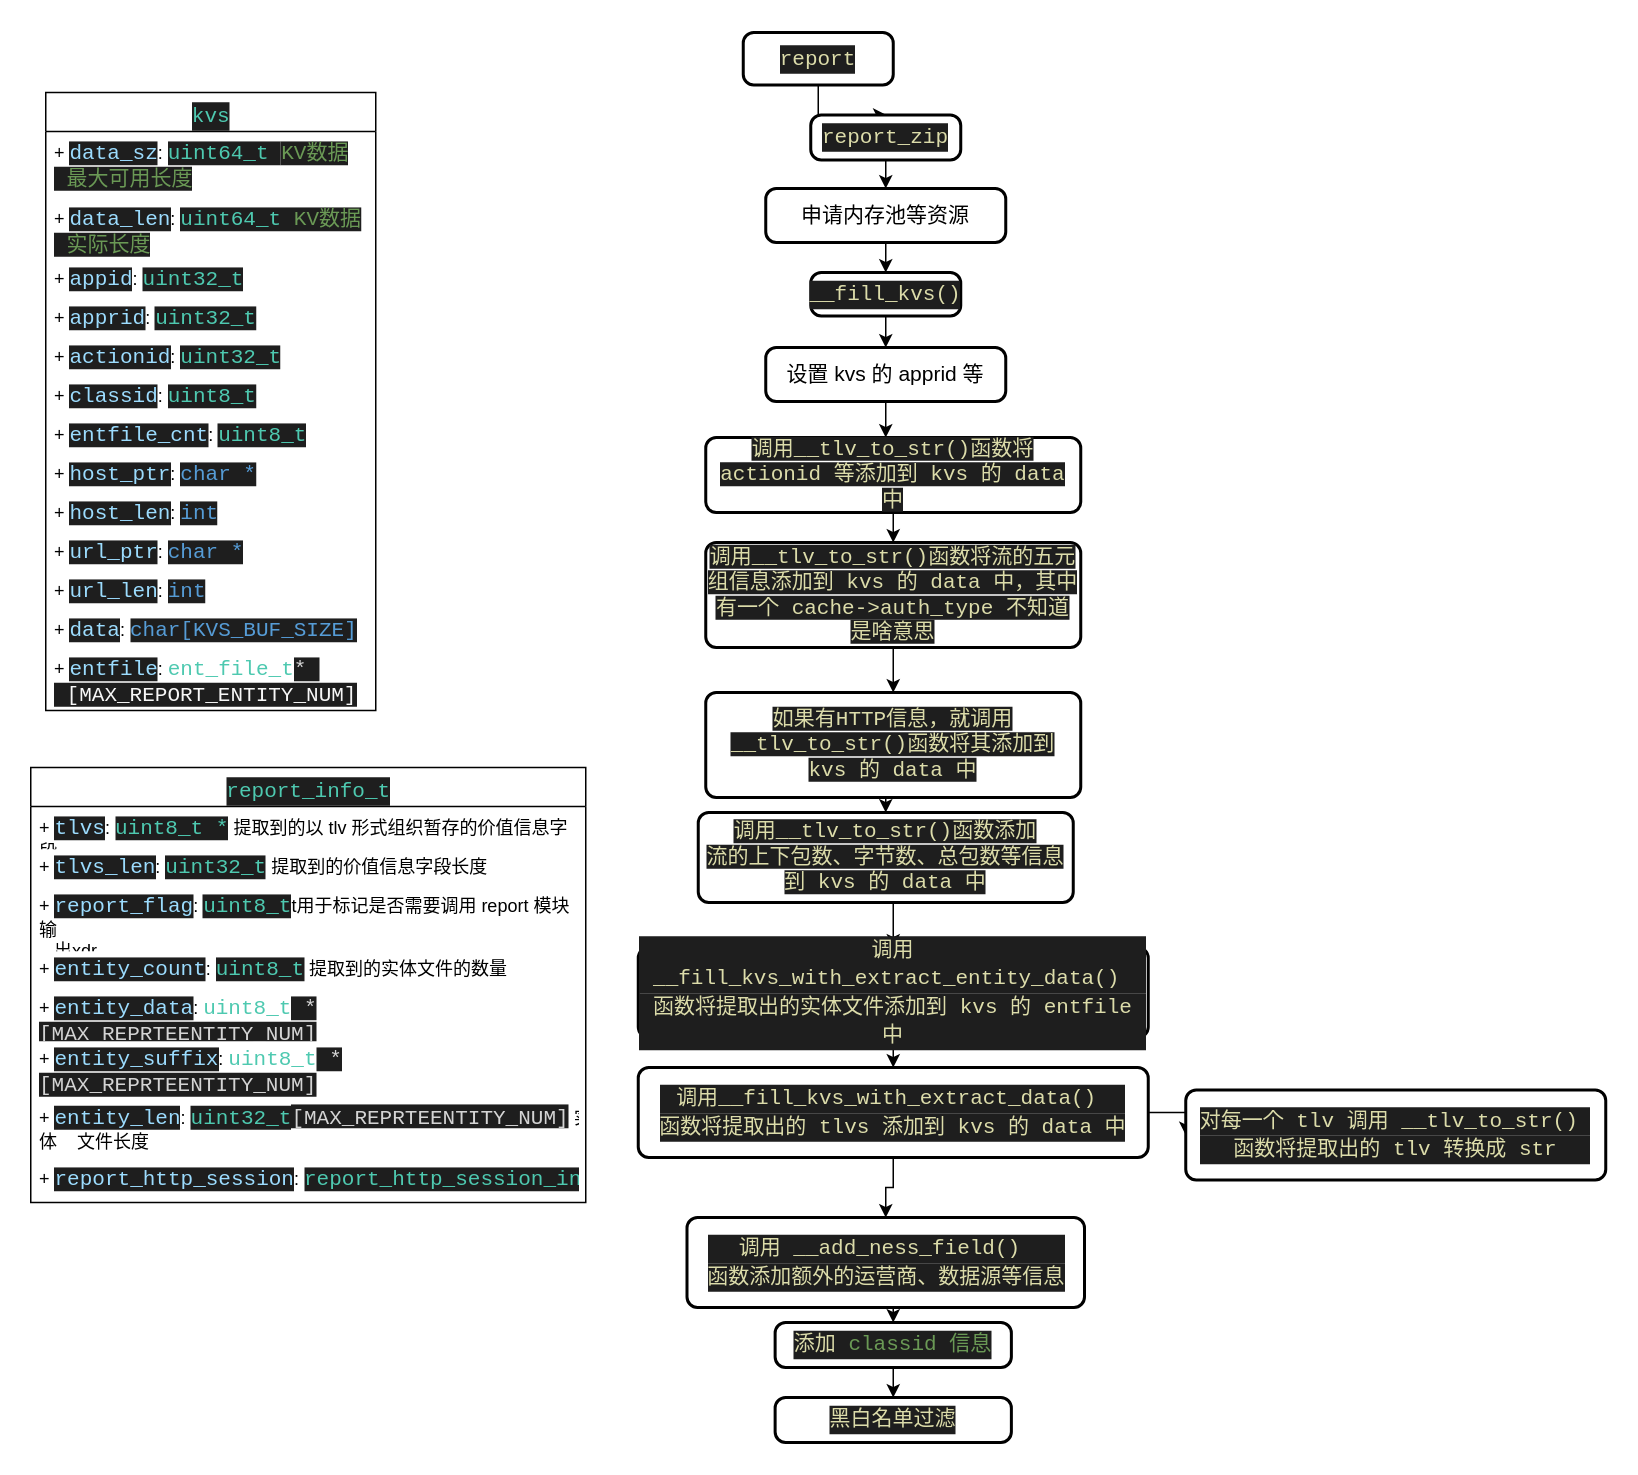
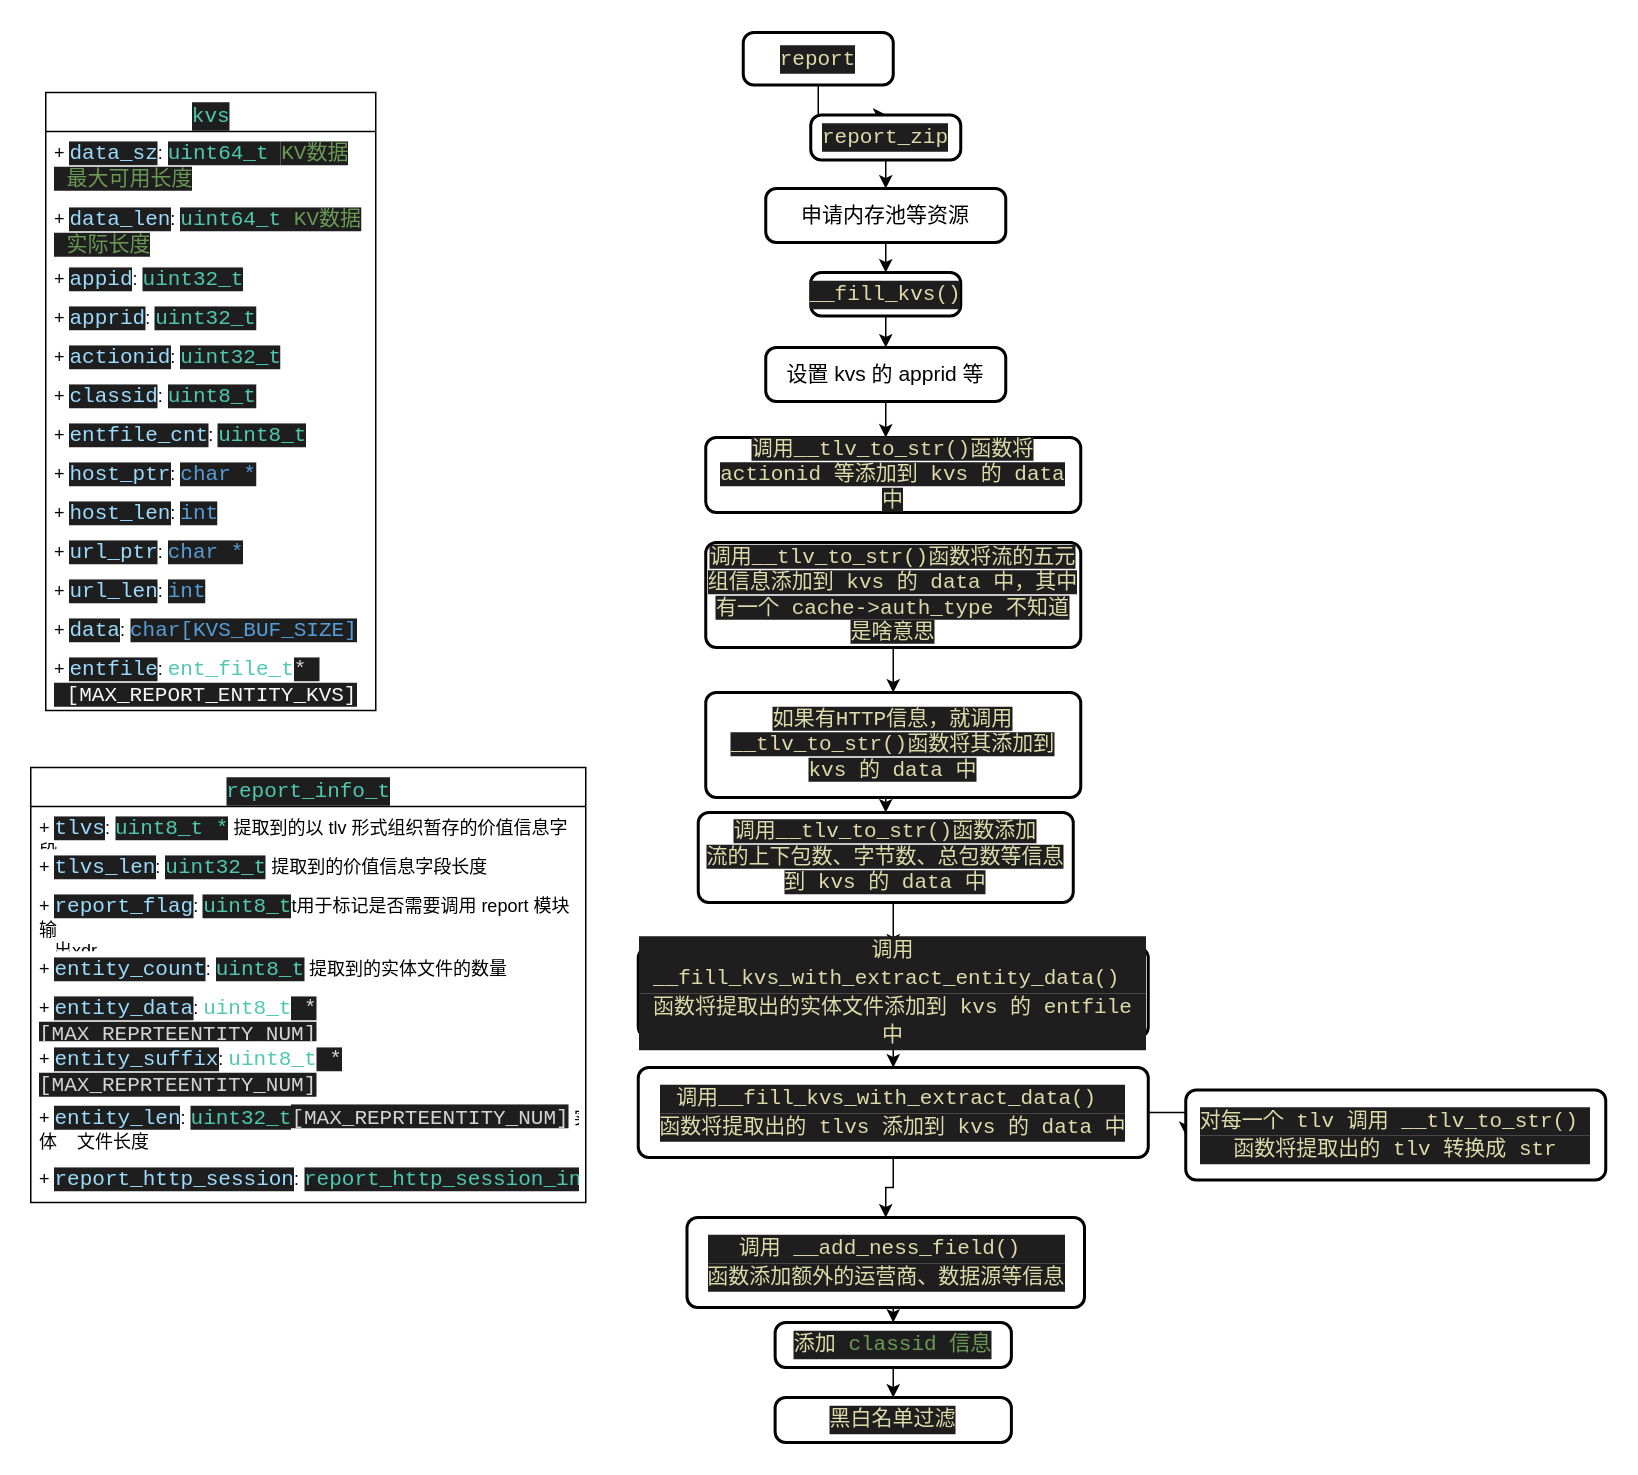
edge "调用__tlv_to_str()函数将actionid 等添加到 kvs 的 data 中" -> "调用__tlv_to_str()函数将流的五元组信息添加到 kvs 的 data 中，其中有一个 cache->auth_type 不知道是啥意思": removed
node "+ entfile: ent_file_t* [MAX_REPORT_ENTITY_NUM]": label "+ entfile: ent_file_t* [MAX_REPORT_ENTITY_NUM]" -> "+ entfile: ent_file_t* [MAX_REPORT_ENTITY_KVS]"
